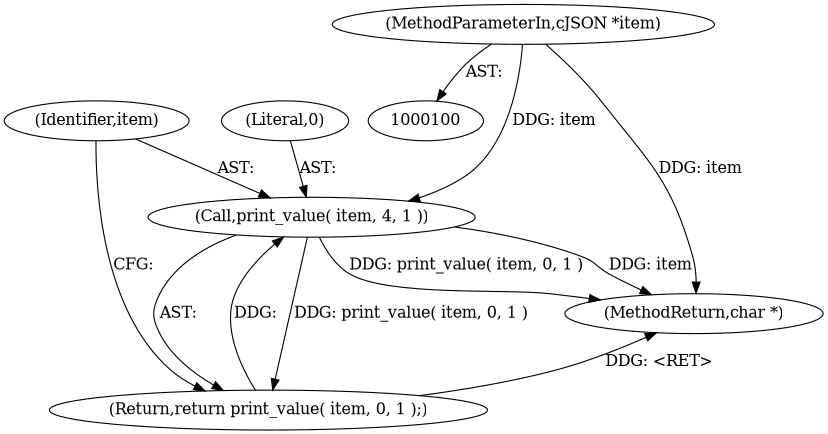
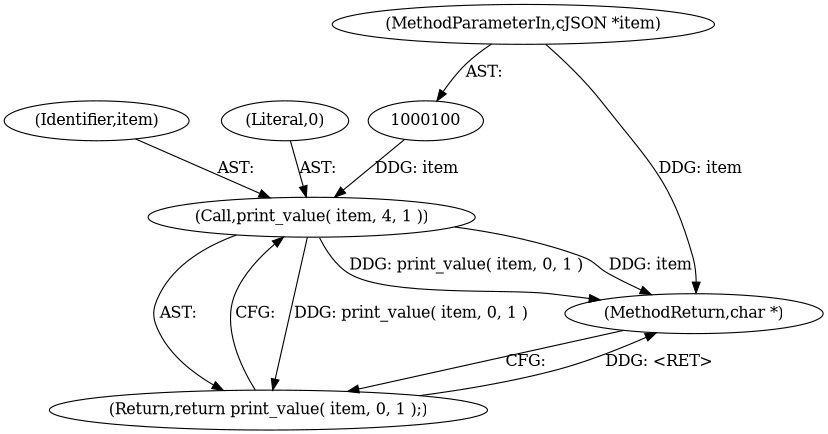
edge "(MethodParameterIn,cJSON *item)" -> "(Call,print_value( item, 4, 1 ))": now "1000100" -> "(Call,print_value( item, 4, 1 ))"
edge "(Identifier,item)" -> "(Return,return print_value( item, 0, 1 );)": now "(MethodReturn,char *)" -> "(Return,return print_value( item, 0, 1 );)"
edge "(Return,return print_value( item, 0, 1 );)" -> "(Call,print_value( item, 4, 1 ))": label "DDG: " -> "CFG: "
